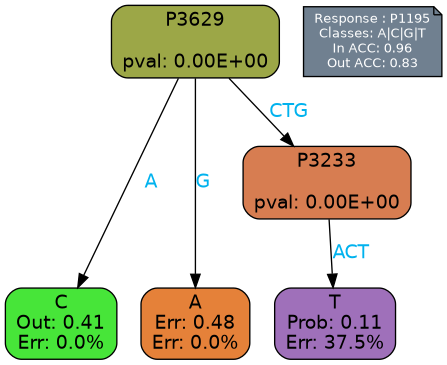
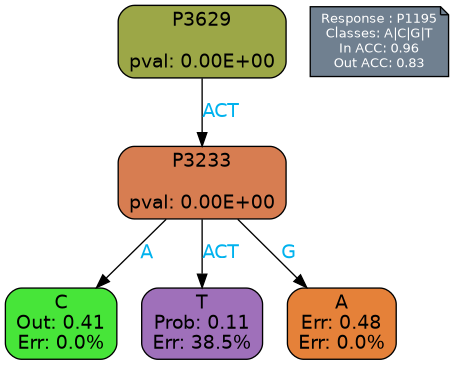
edge "P3629 pval: 0.00E+00" -> "P3233 pval: 0.00E+00": label "CTG" -> "ACT"
edge "P3629 pval: 0.00E+00" -> "A Err: 0.48 Err: 0.0%": now "P3233 pval: 0.00E+00" -> "A Err: 0.48 Err: 0.0%"
edge "P3629 pval: 0.00E+00" -> "C Out: 0.41 Err: 0.0%": now "P3233 pval: 0.00E+00" -> "C Out: 0.41 Err: 0.0%"
node "T Prob: 0.11 Err: 37.5%": label "T Prob: 0.11 Err: 37.5%" -> "T Prob: 0.11 Err: 38.5%"
